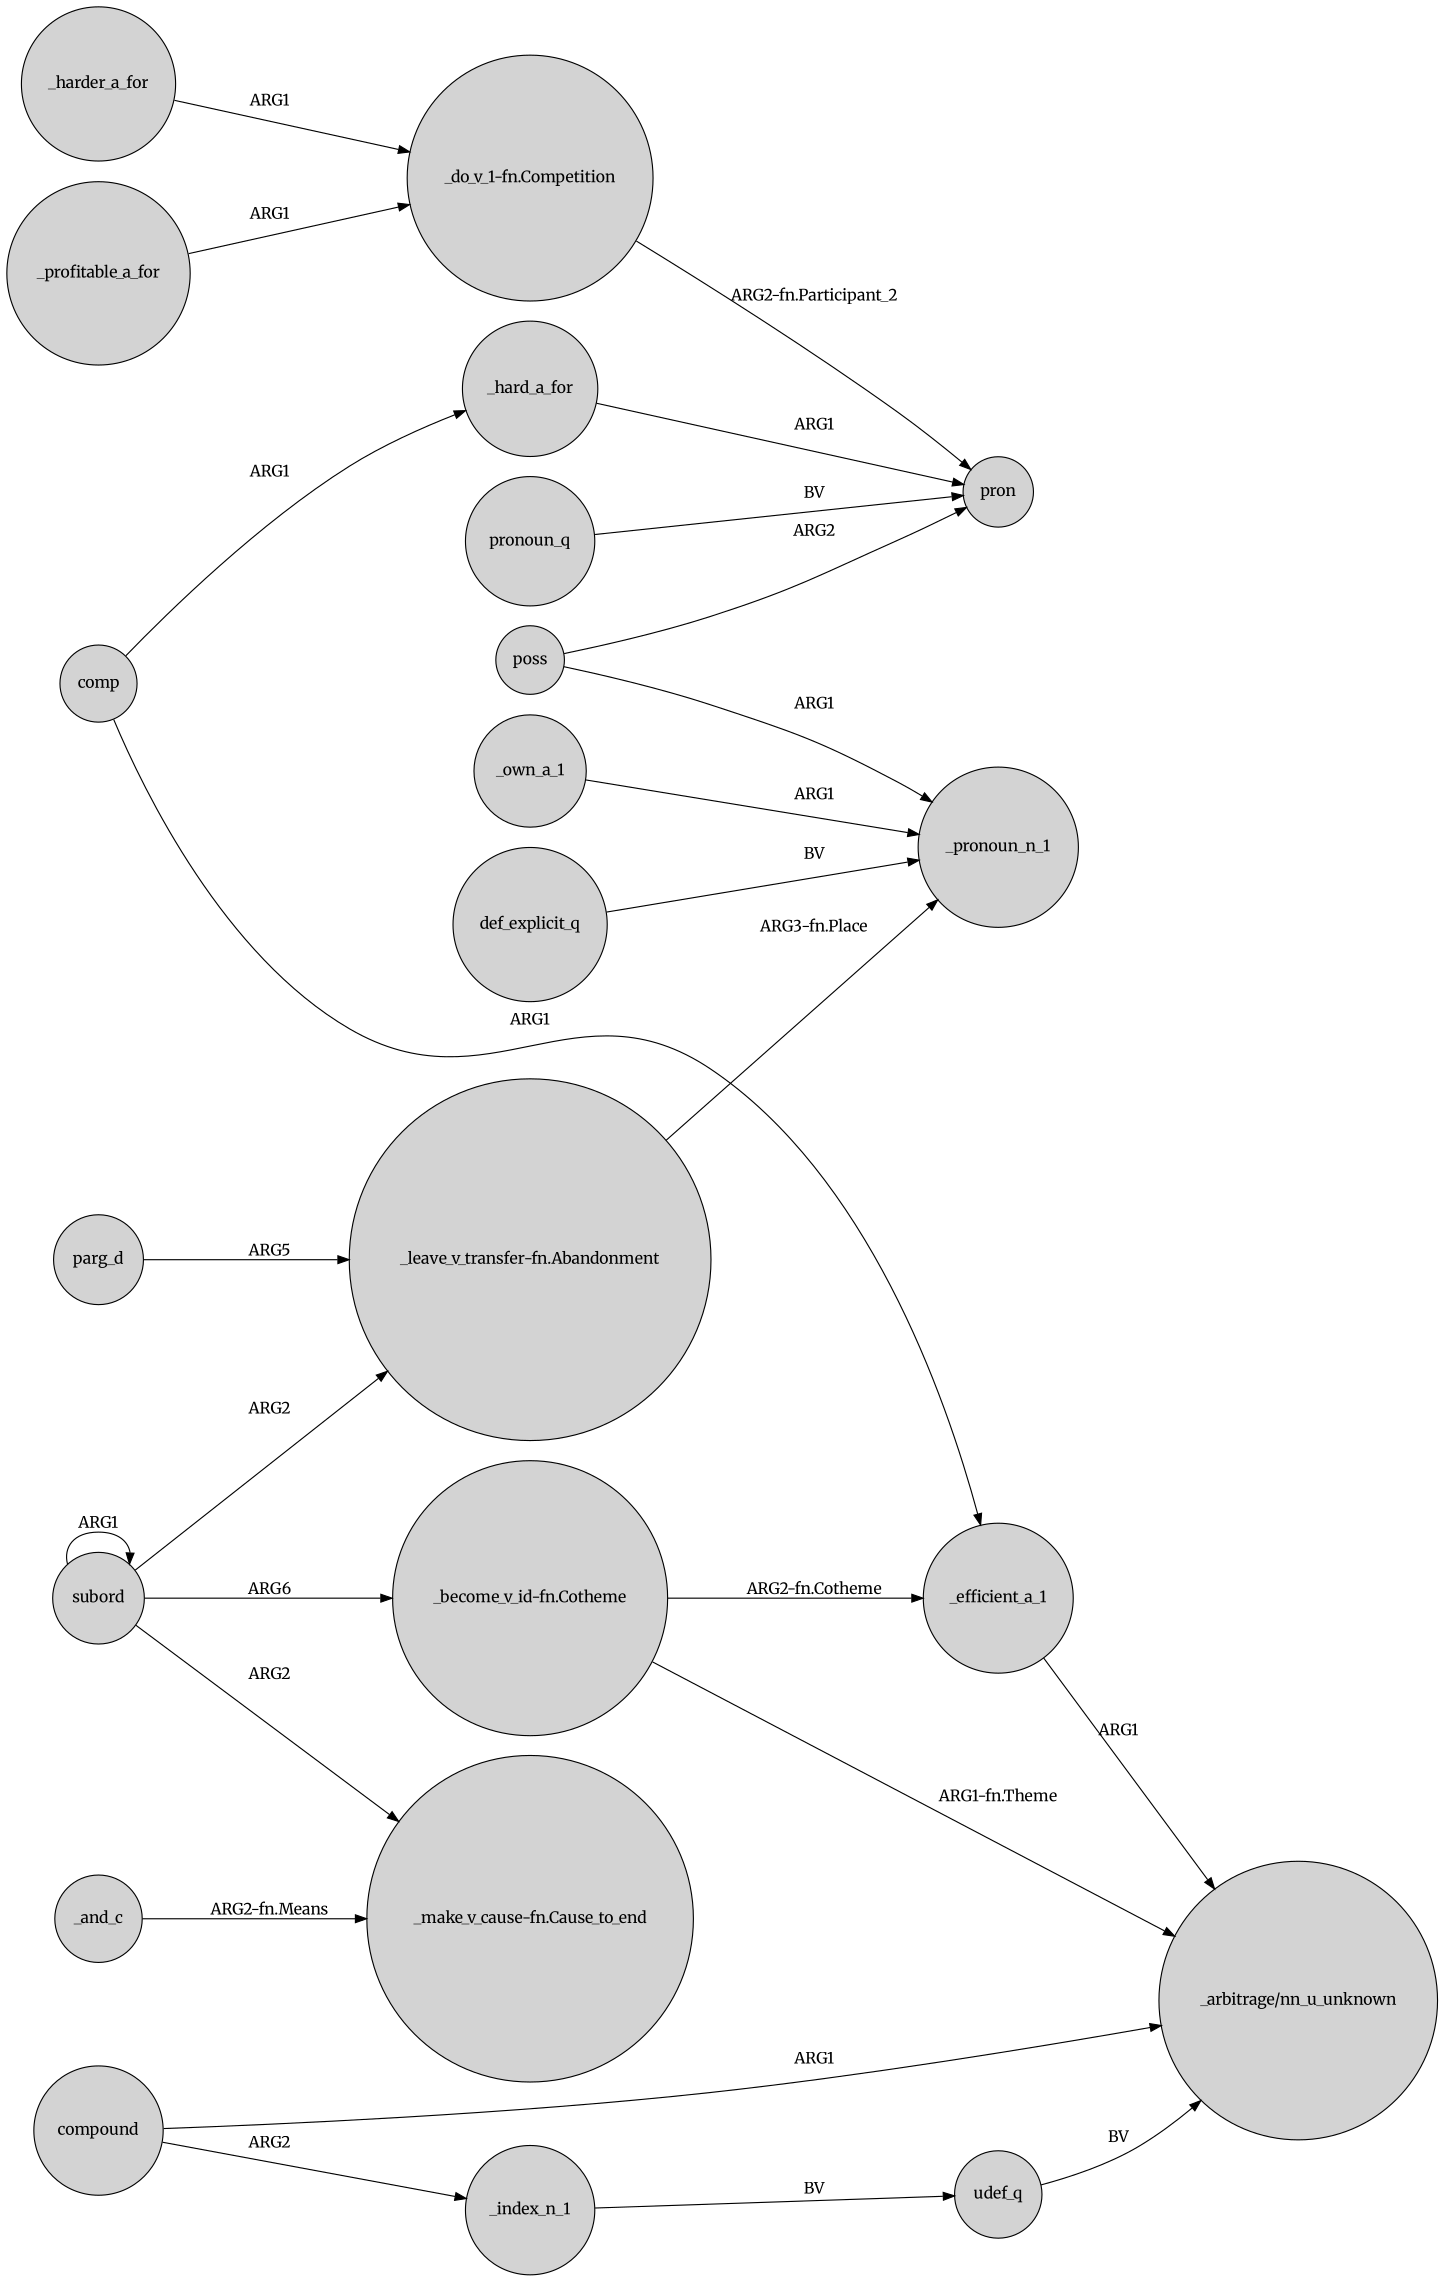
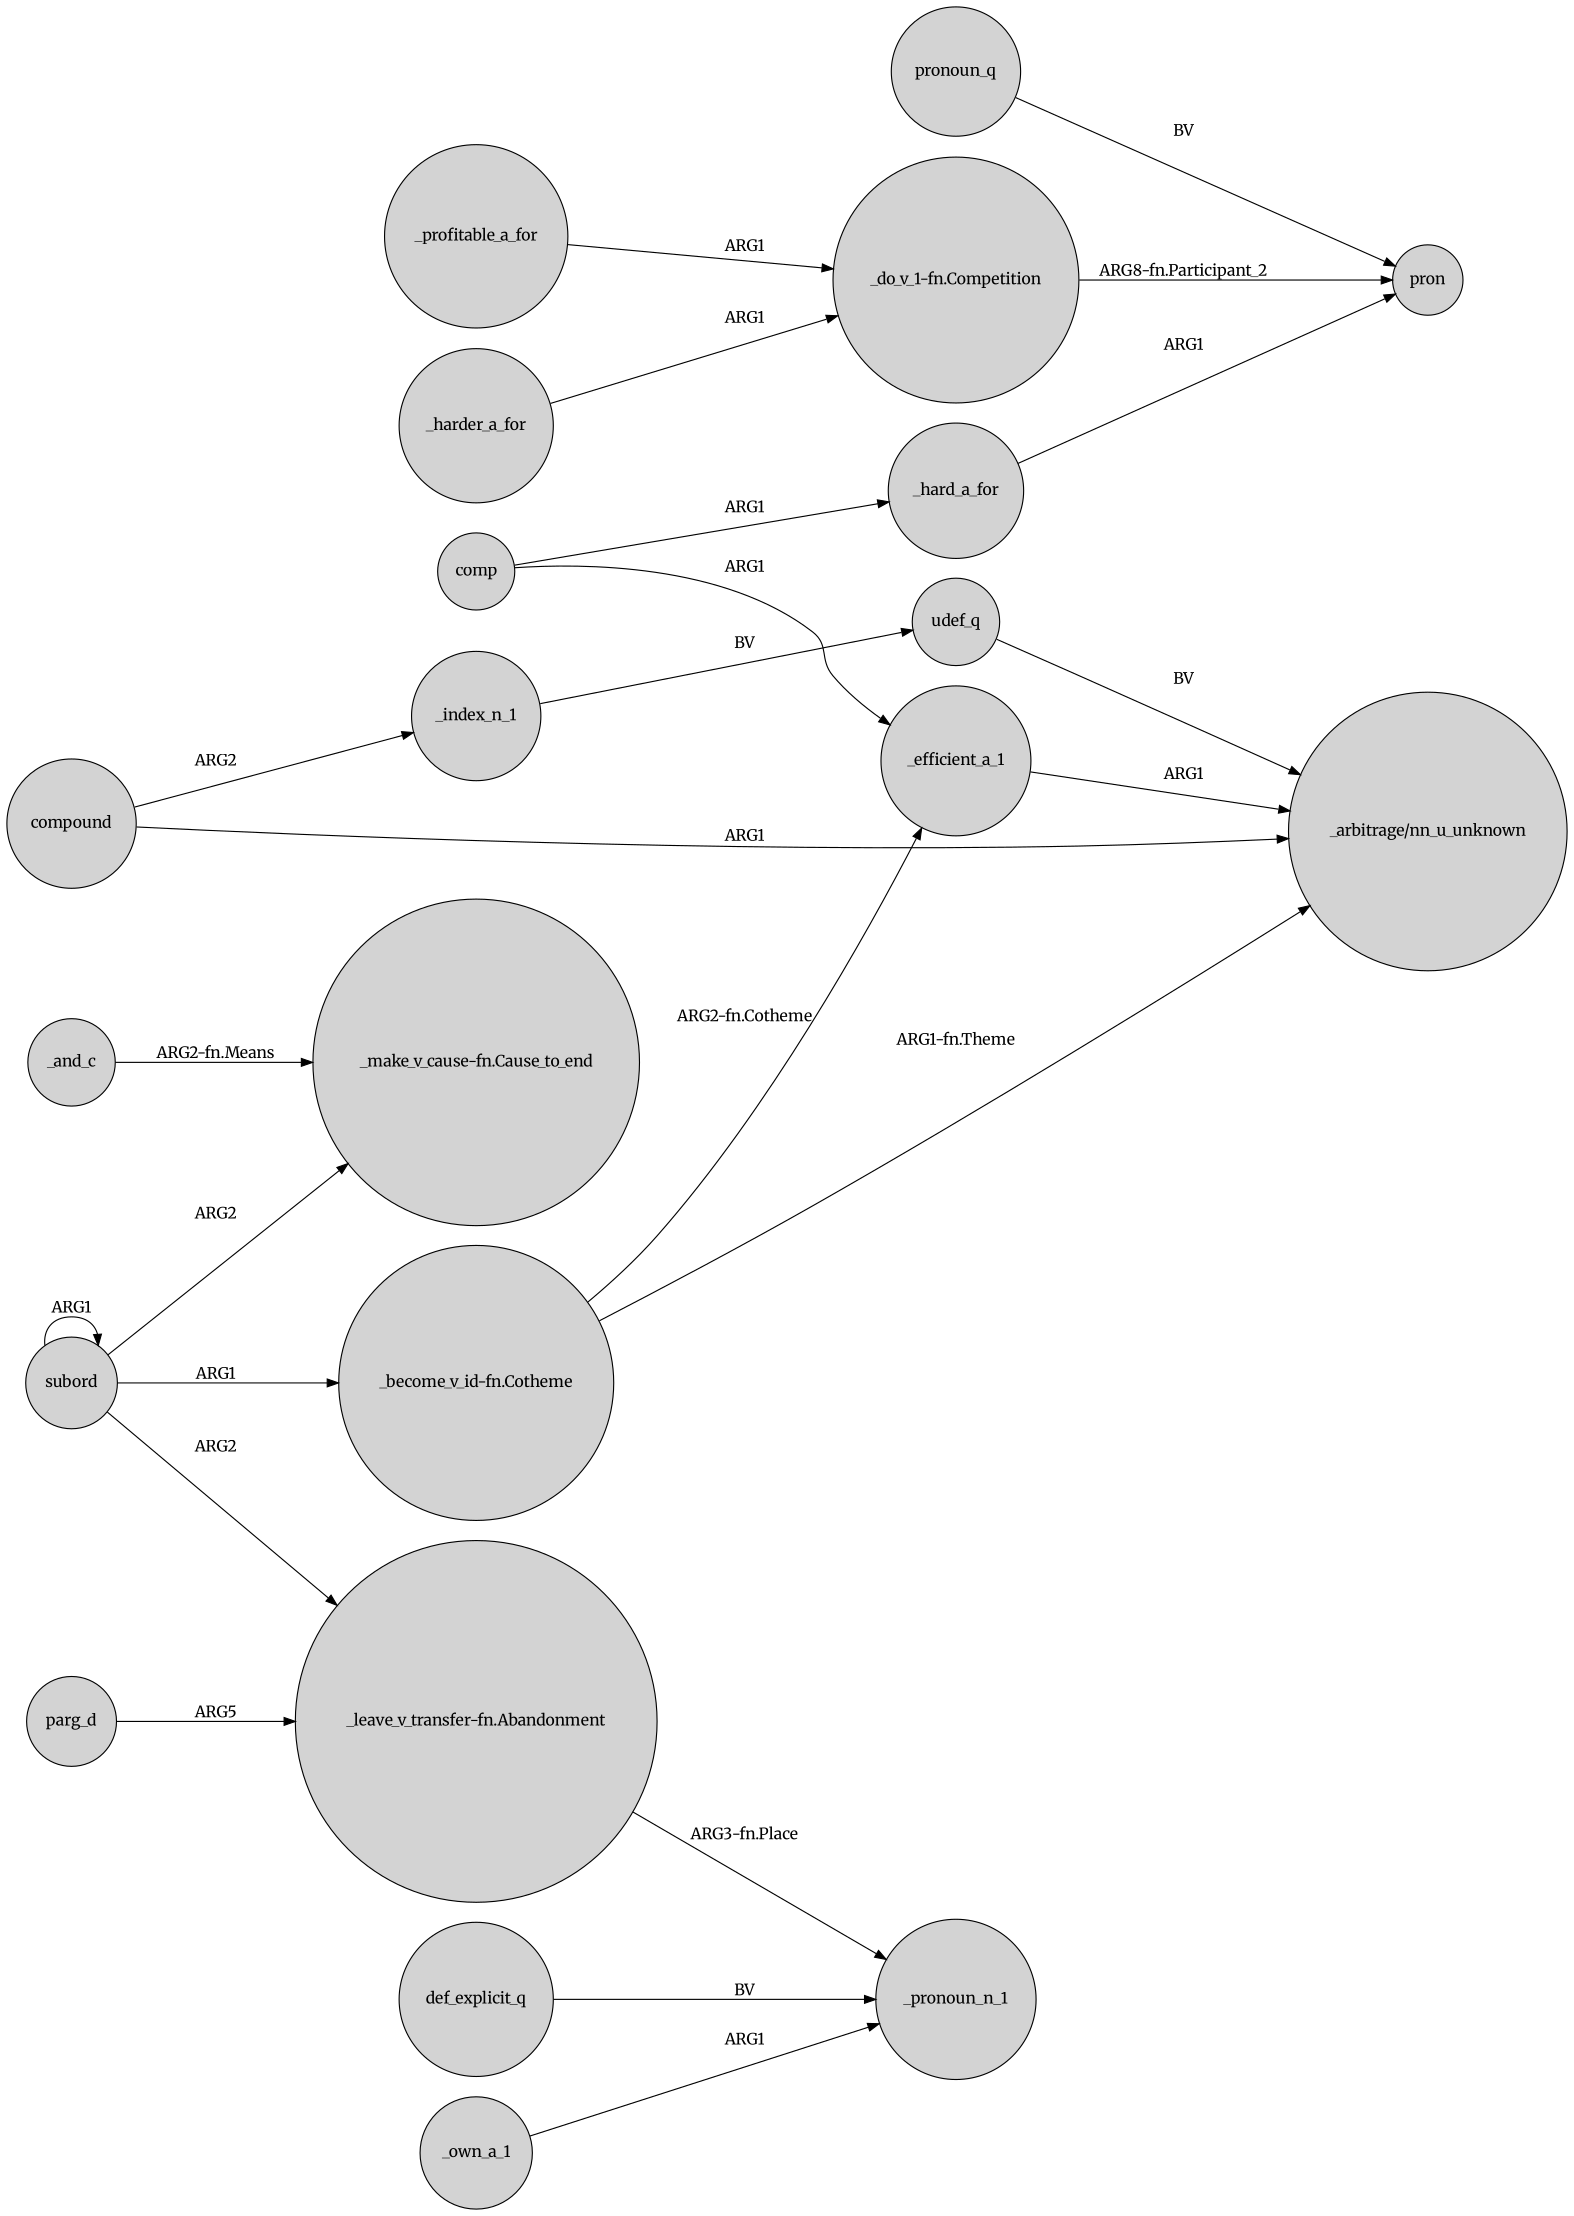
edge "_do_v_1-fn.Competition" -> "pron": label "ARG2-fn.Participant_2" -> "ARG8-fn.Participant_2"
node "poss": removed
edge "subord" -> "_become_v_id-fn.Cotheme": label "ARG6" -> "ARG1"
